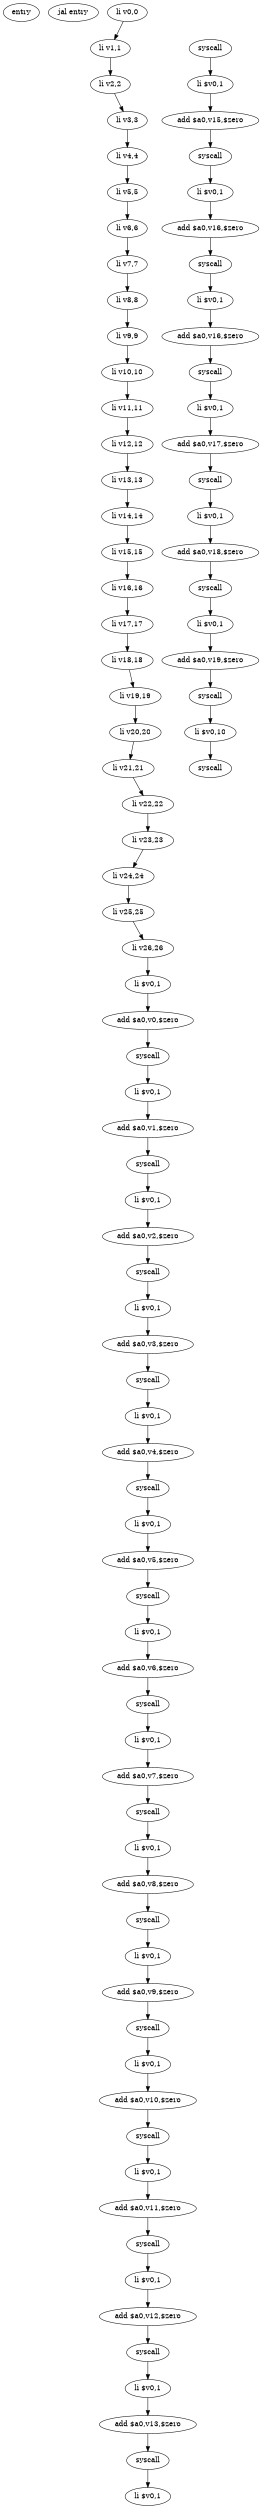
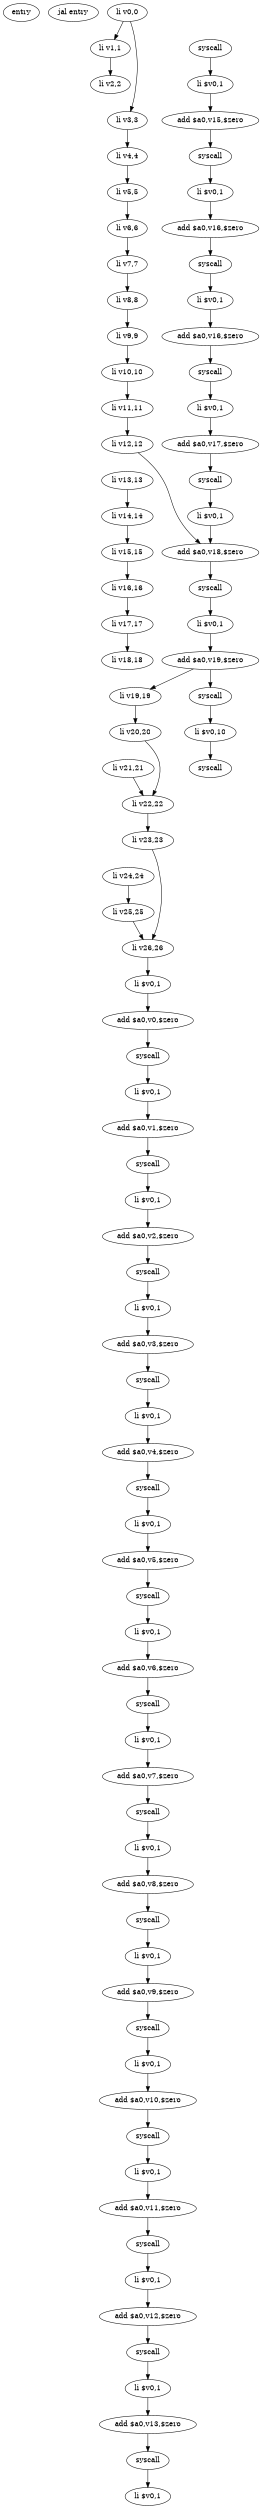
edge "li v2,2" -> "li v3,3": now "li v0,0" -> "li v3,3"
edge "li v12,12" -> "li v13,13": now "li v12,12" -> "add $a0,v18,$zero"
edge "li v18,18" -> "li v19,19": now "add $a0,v19,$zero" -> "li v19,19"
edge "li v20,20" -> "li v21,21": now "li v20,20" -> "li v22,22"
edge "li v23,23" -> "li v24,24": now "li v23,23" -> "li v26,26"
